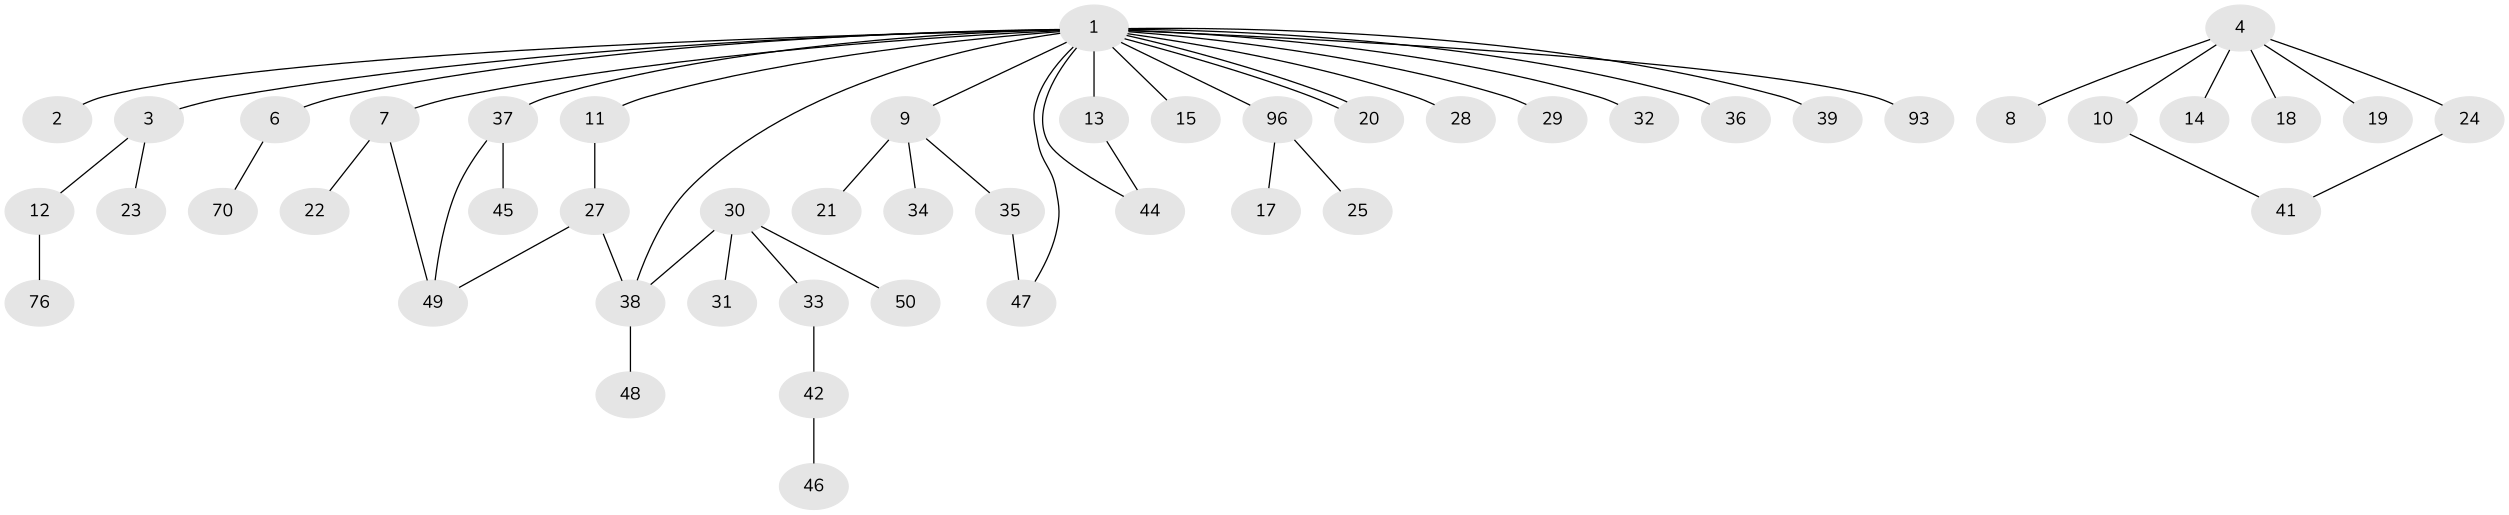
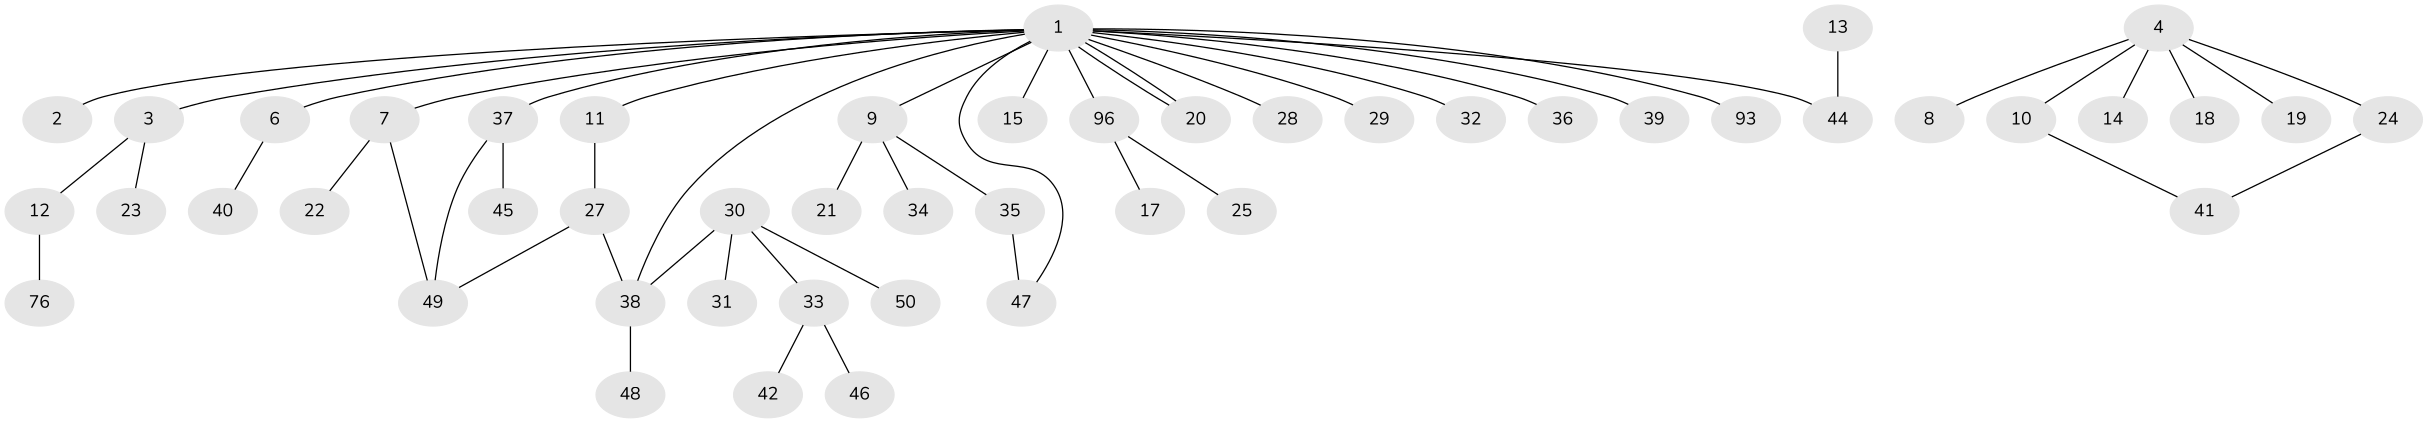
edge "1" -- "13": removed
node "70": label "70" -> "40"
edge "42" -- "46": now "33" -- "46"
